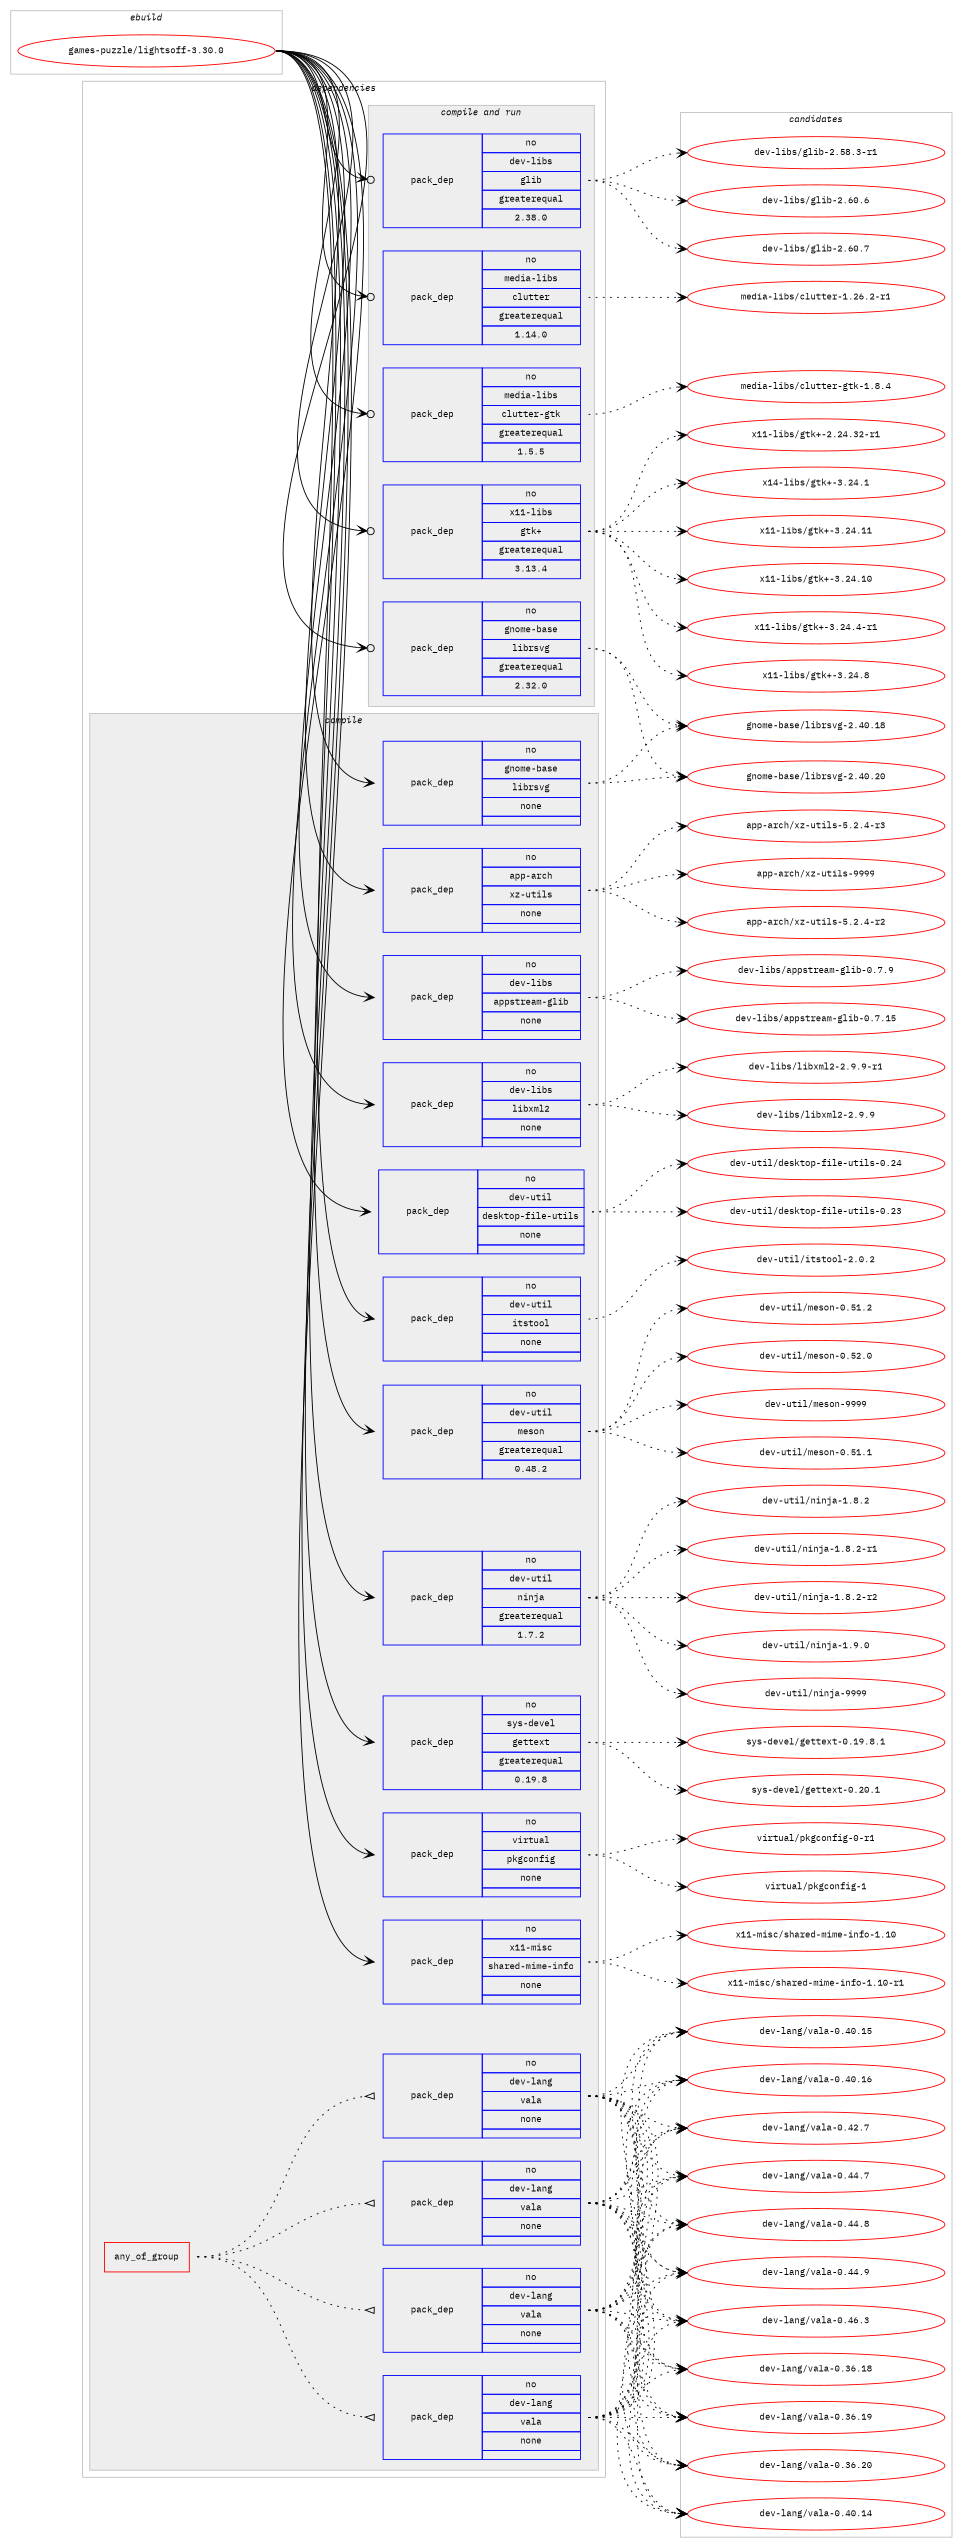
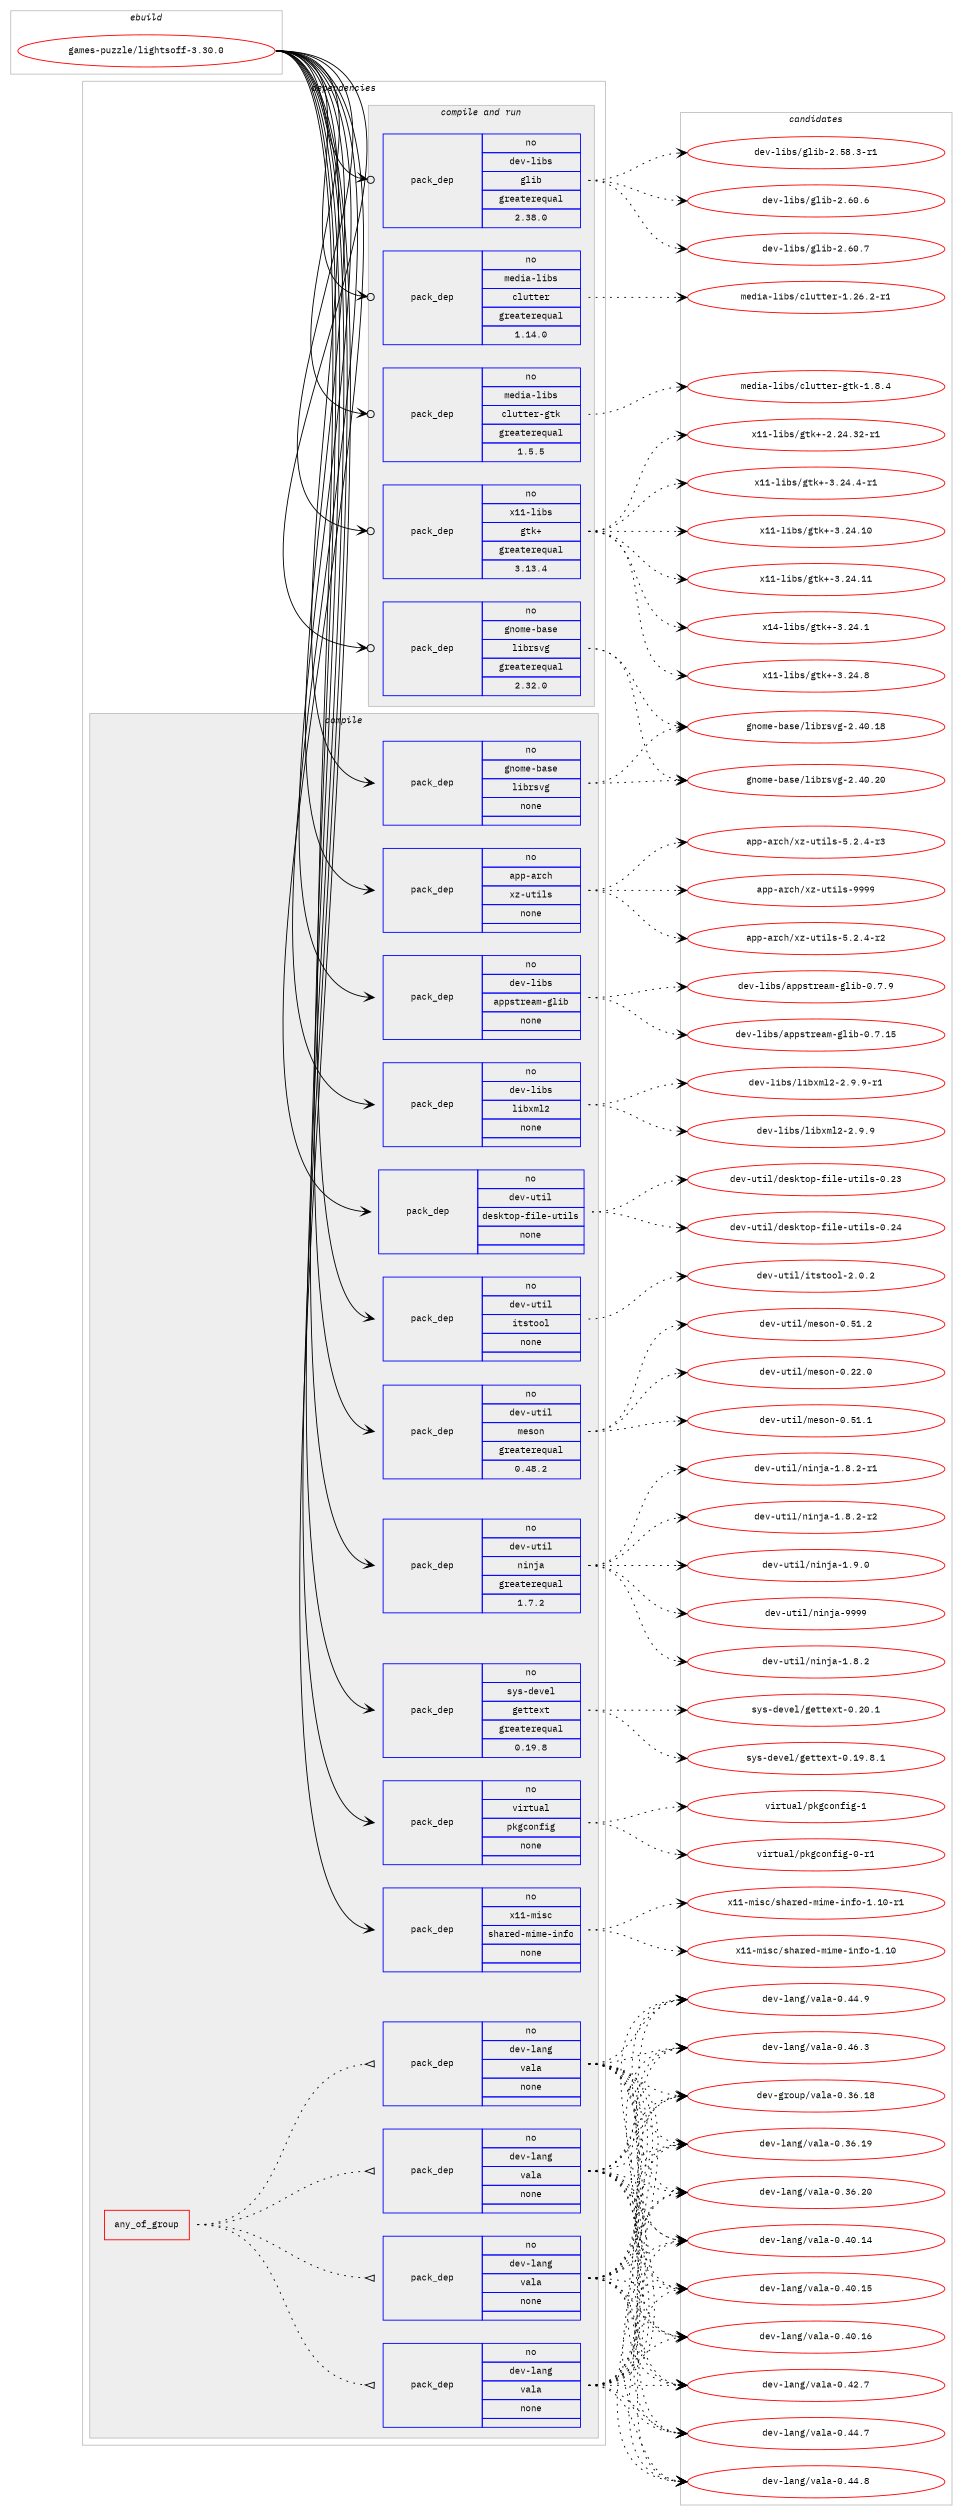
node "dev-util/meson-0.52.0": label "dev-util/meson-0.52.0" -> "dev-util/meson-0.22.0"
node "dev-util/meson-9999": removed
node "dev-lang/vala-0.36.18": label "dev-lang/vala-0.36.18" -> "dev-group/vala-0.36.18"
